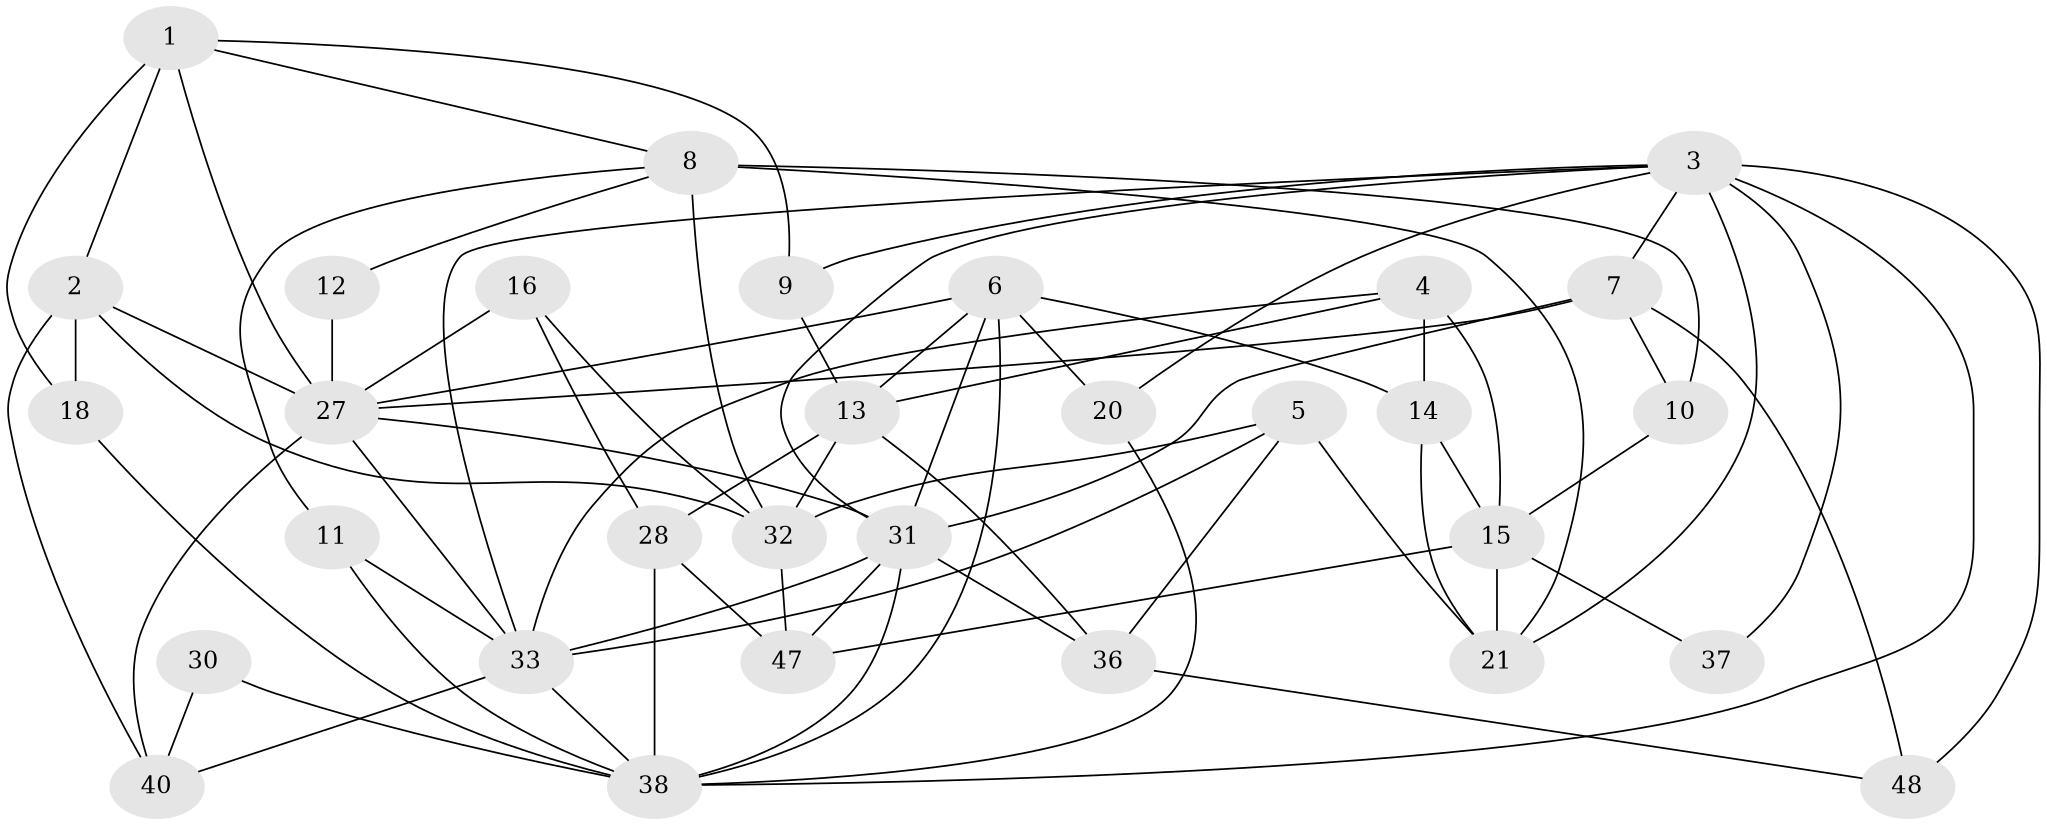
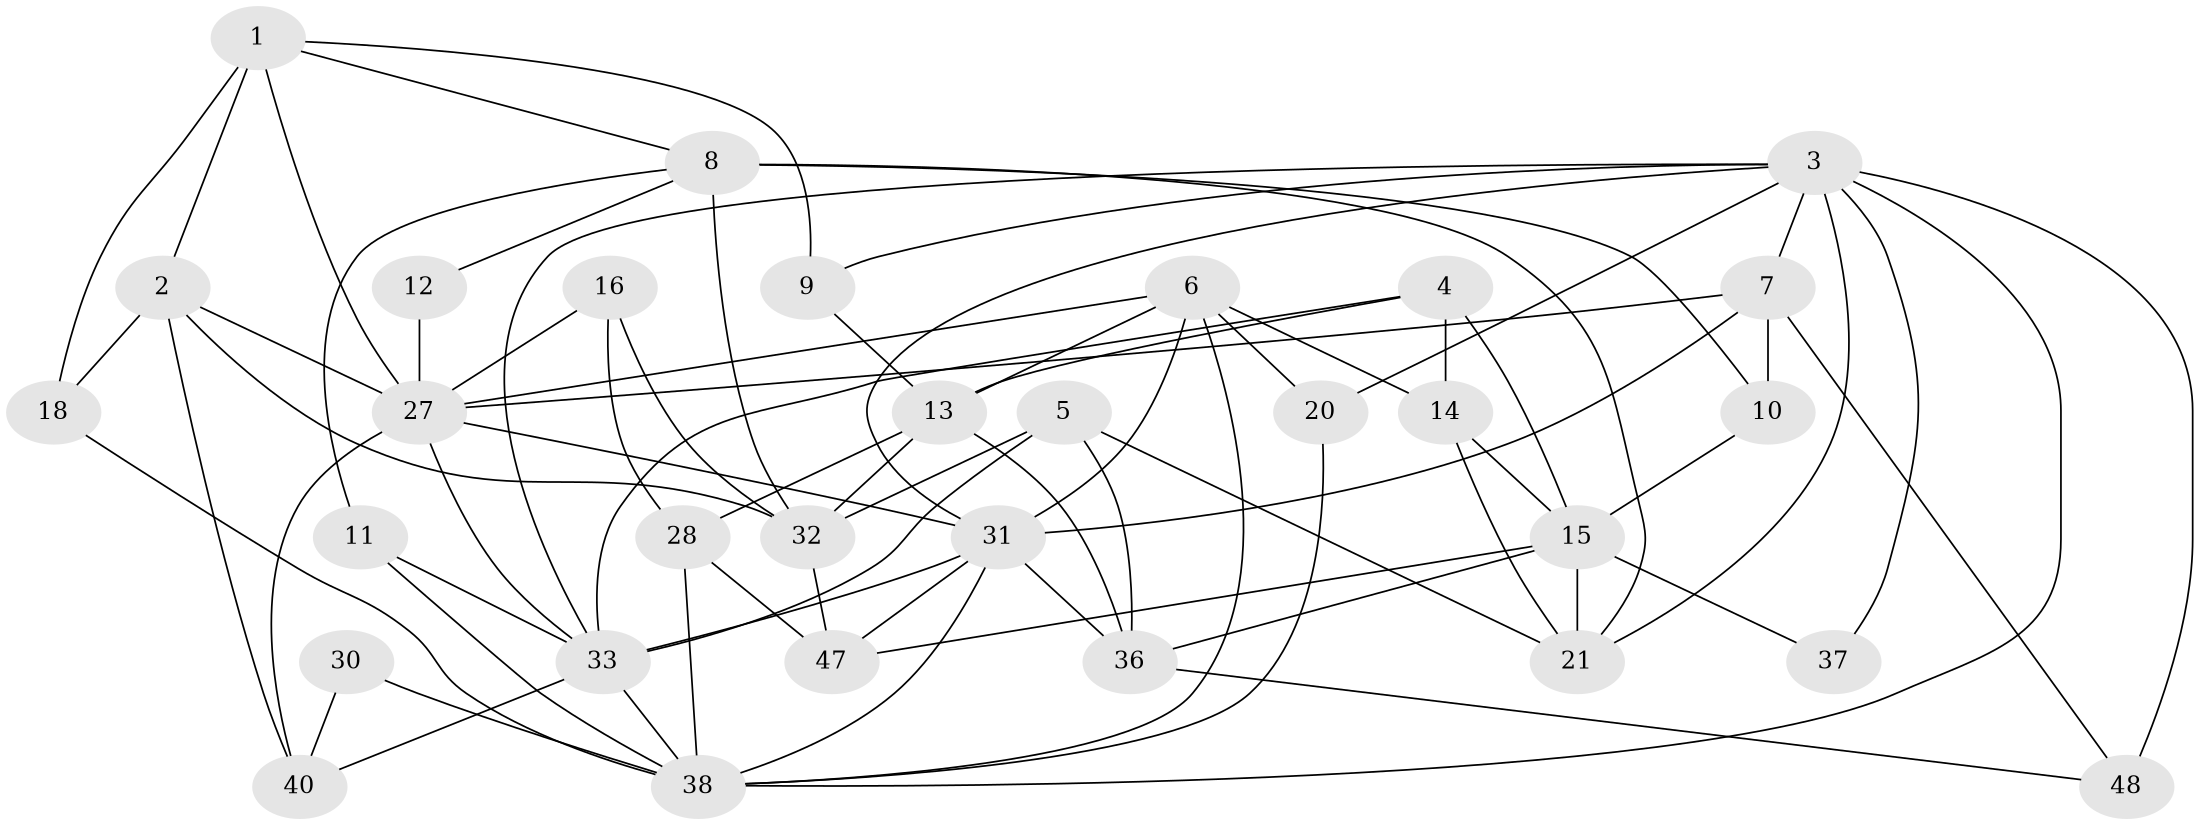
edge "15" -- "36": added
